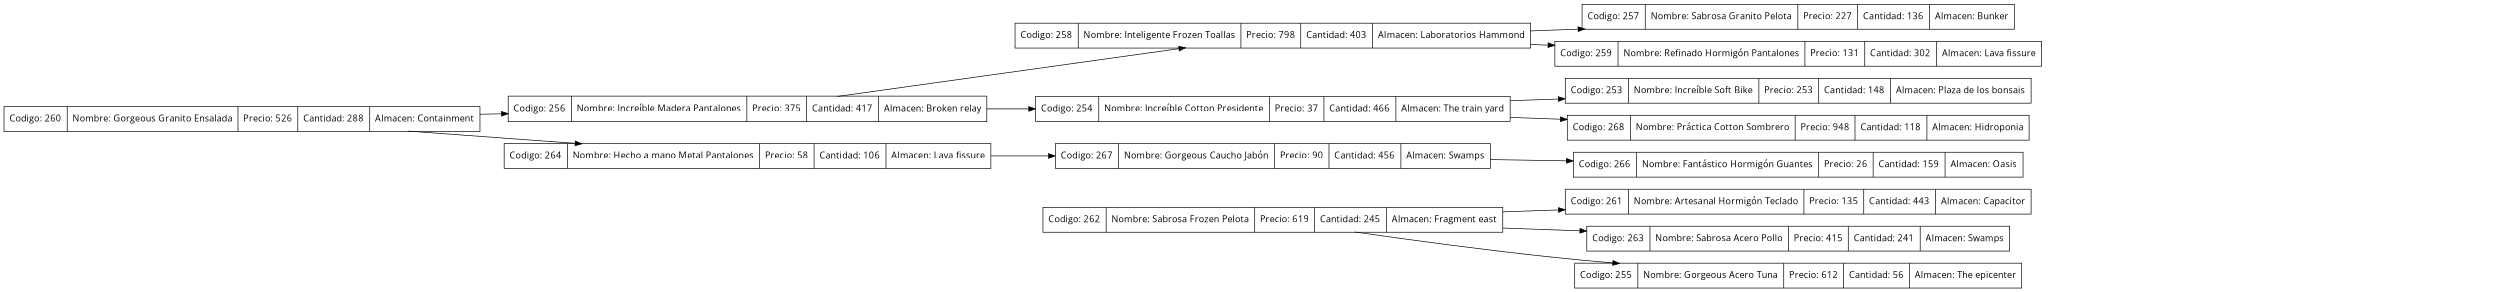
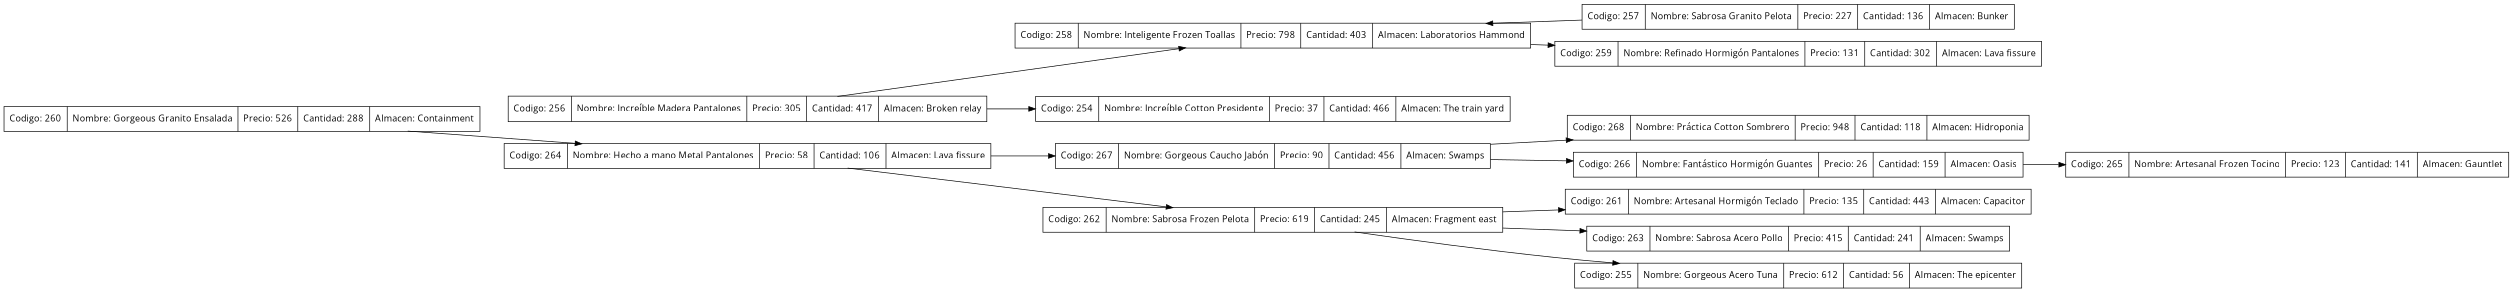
edge "Codigo: 258" -> "Codigo: 257": reversed
node "Codigo: 253": removed
node "Codigo: 256": text "Precio: 375" -> "Precio: 305"
edge "Codigo: 260" -> "Codigo: 256": removed
edge "Codigo: 254" -> "Codigo: 268": now "Codigo: 267" -> "Codigo: 268"
node "Codigo: 265": added
edge "Codigo: 264" -> "Codigo: 262": added
